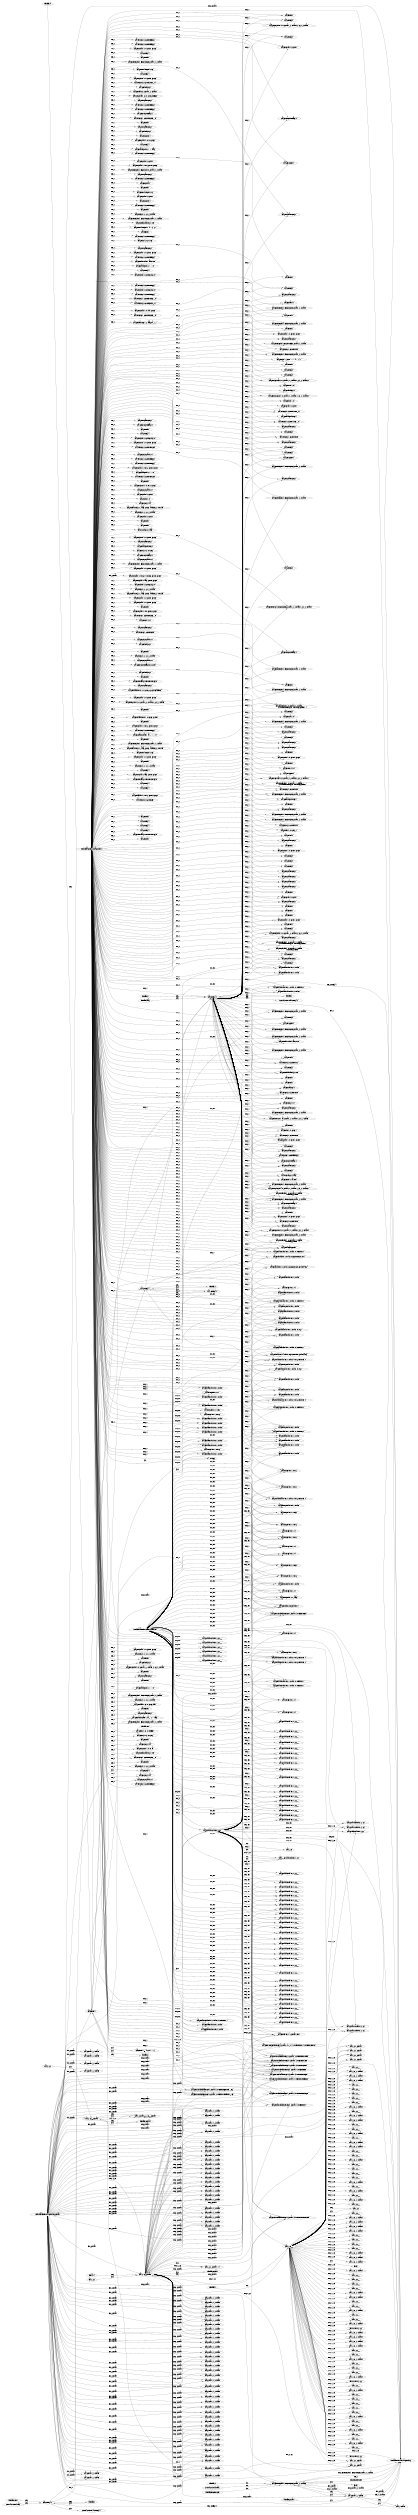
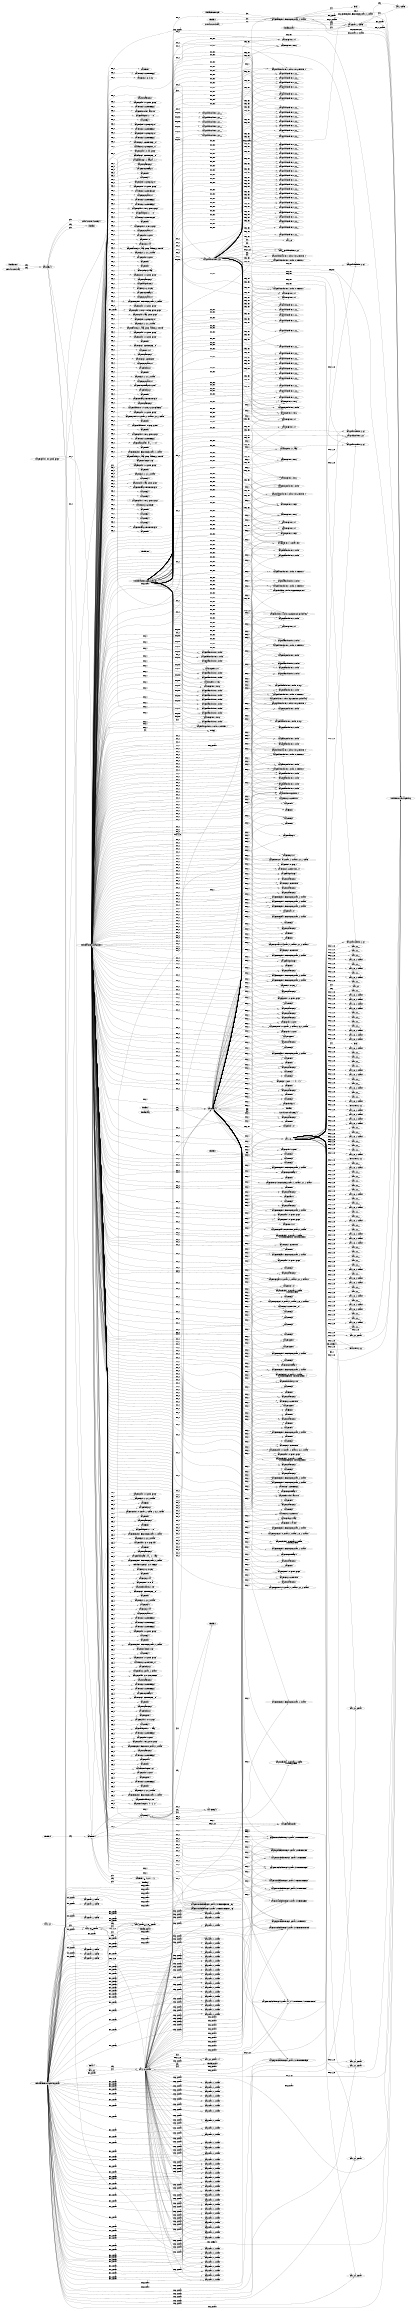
node "(Call,gen_movl_seg_T0(s, op))": label "(Call,gen_movl_seg_T0(s, op))" -> "(Call,static_movl_seg_T0(s, op))"
node "(Call,gen_op(s, op, ot, reg))": label "(Call,gen_op(s, op, ot, reg))" -> "(State,gen_op(s, op, ot, reg))"
edge "(MethodParameterIn,DisasContext *s)" -> "(Call,gen_op_ld_v(s, s_ot, cpu_T0, cpu_A0))": reversed
node "(Call,gen_unknown_opcode(env, s))": label "(Call,gen_unknown_opcode(env, s))" -> "(Call,base_unknown_opcode(env, s))"
node "(Call,gen_op(s, op, ot, OR_EAX))": label "(Call,gen_op(s, op, ot, OR_EAX))" -> "(MethodReturn,gen_op(s, op, ot, OR_EAX))"
